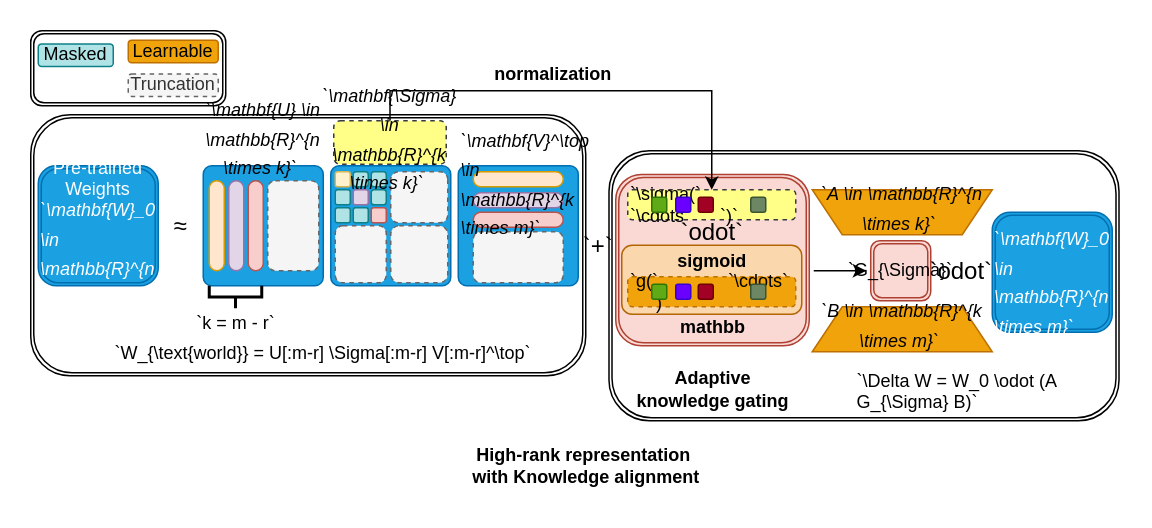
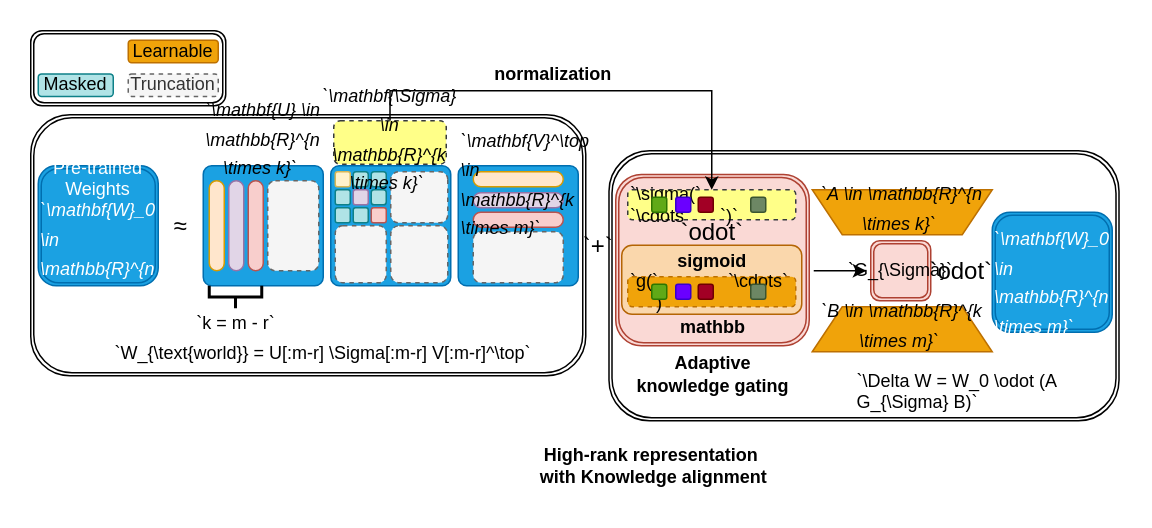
node "Masked": moved (76, 55) -> (76, 85)
node "Adaptive knowledge gating": moved (713, 389) -> (713, 374)
node "High-rank representation with Knowledge alignment": moved (586, 466) -> (653, 466)
